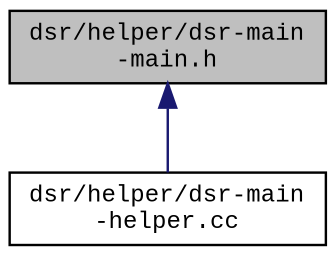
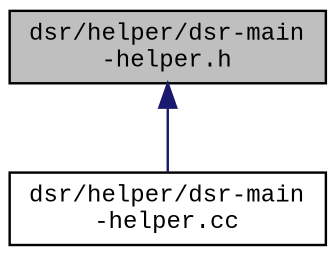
node "dsr/helper/dsr-main -main.h": label "dsr/helper/dsr-main -main.h" -> "dsr/helper/dsr-main -helper.h"
